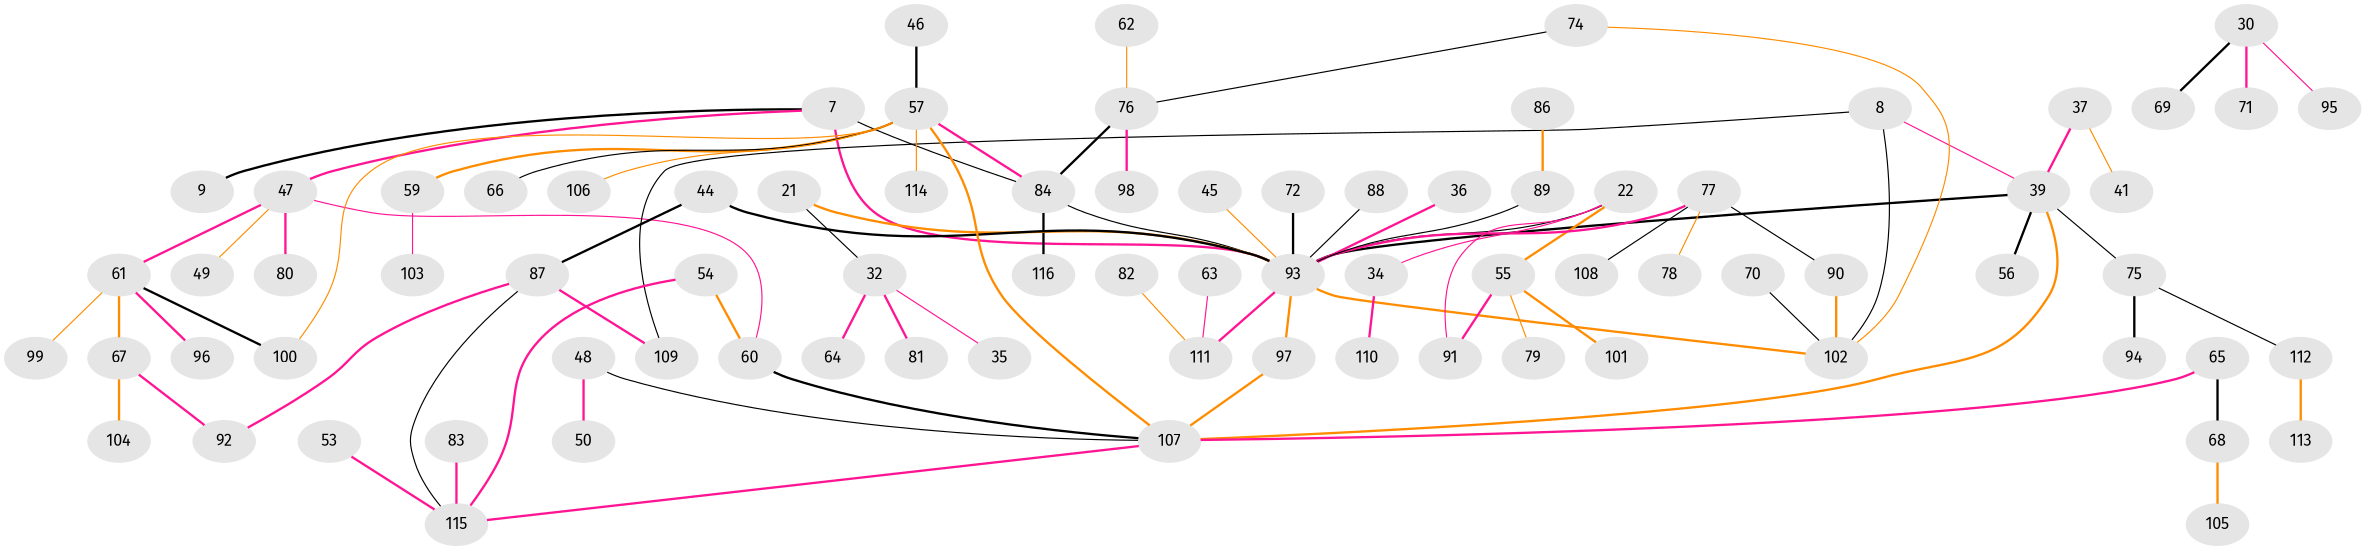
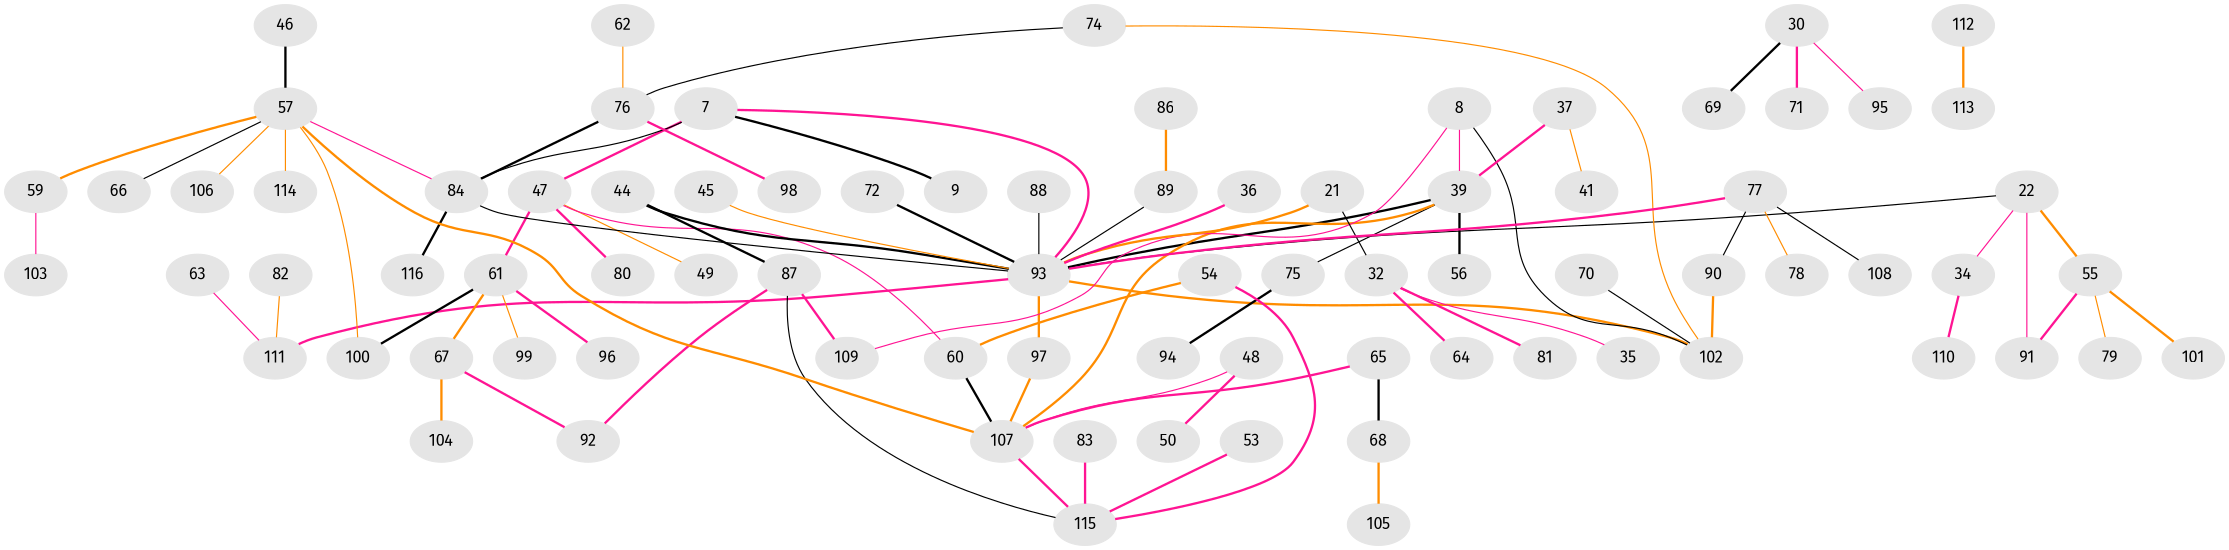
edge "8" -- "109": color black -> deeppink
edge "57" -- "84": style bold -> solid
edge "75" -- "112": removed
edge "48" -- "107": color black -> deeppink
